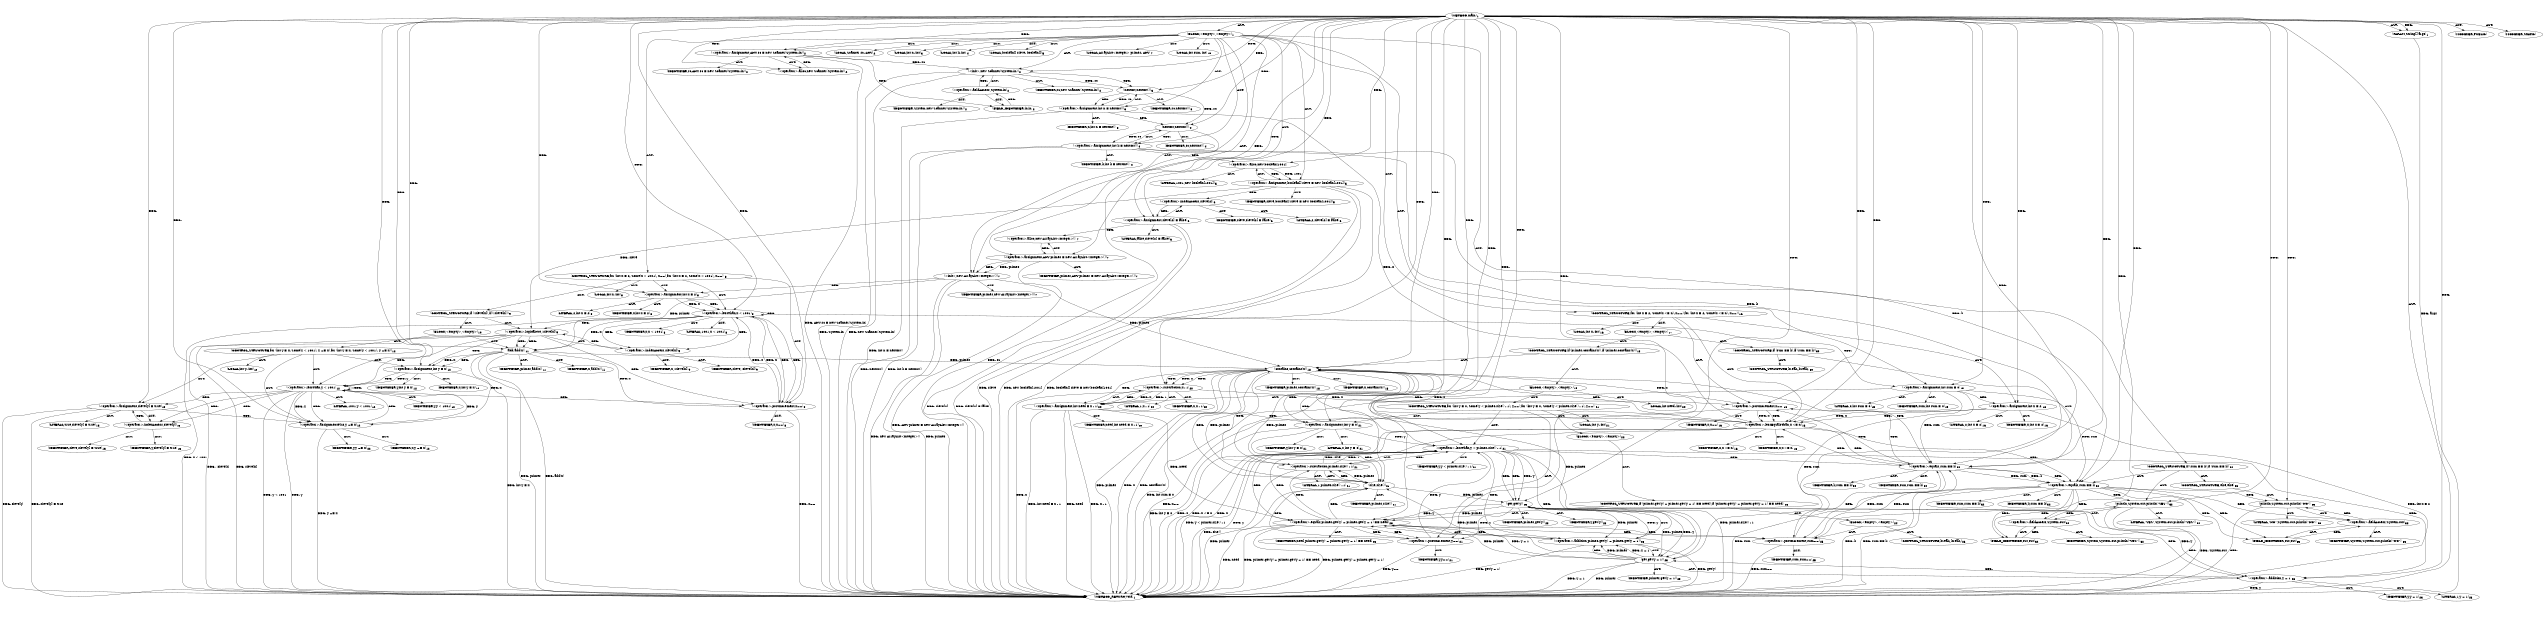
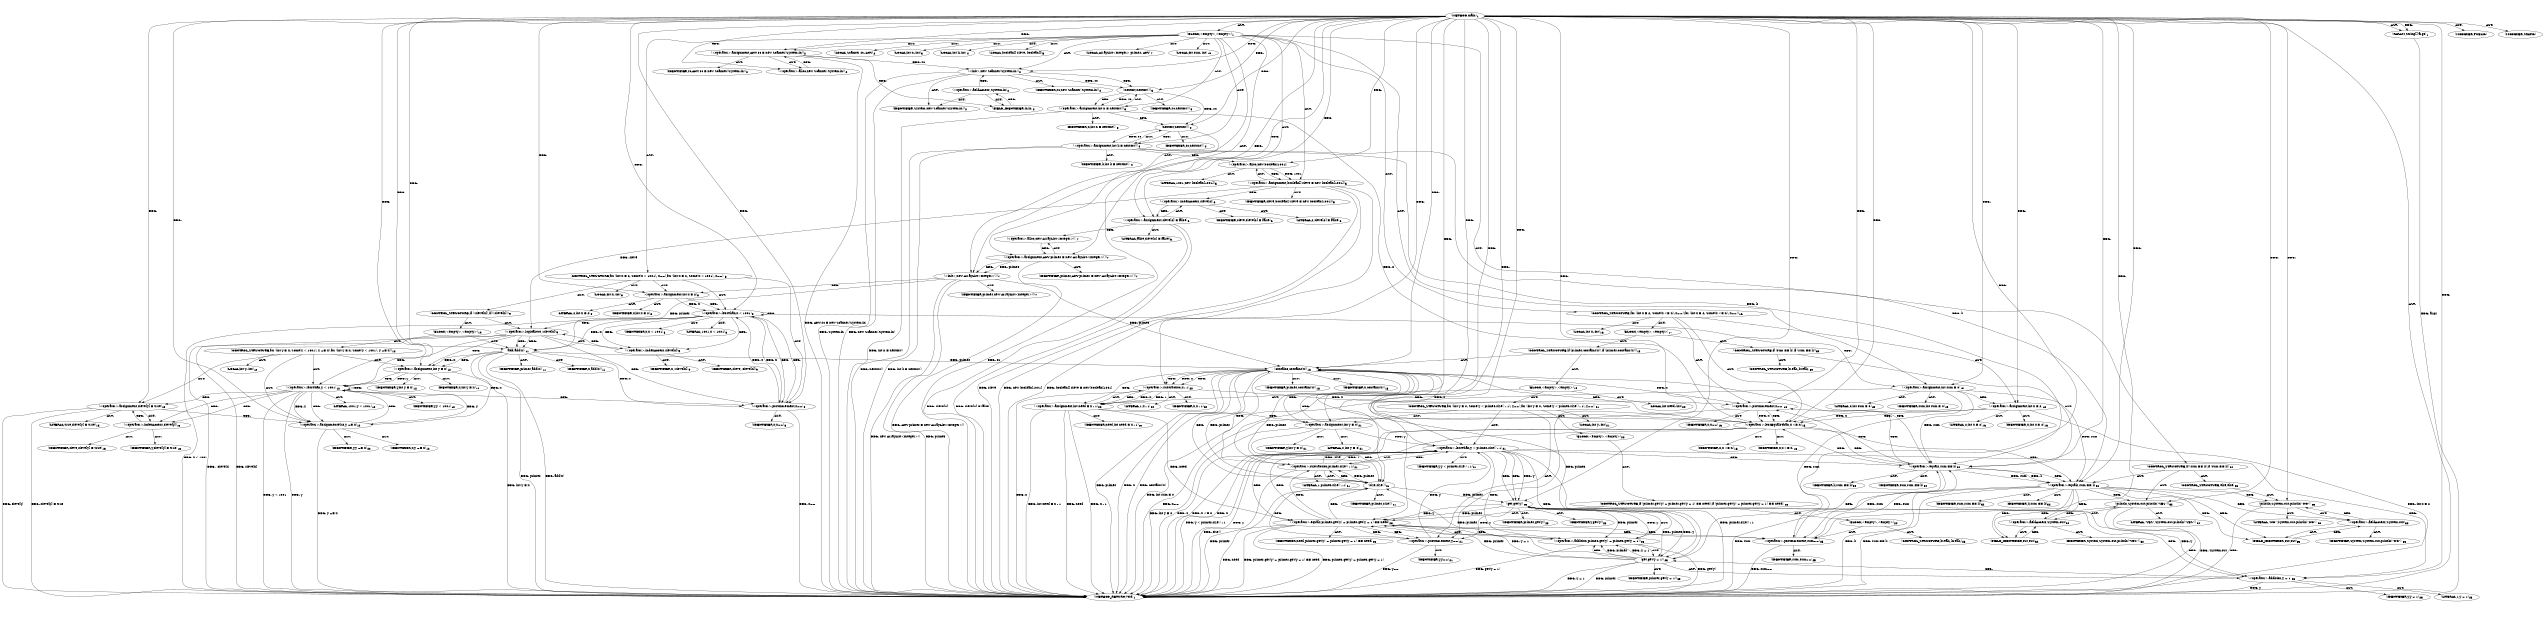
edge "(<init>,new Scanner(System.in))" -> "(<operator>.fieldAccess,System.in)": now "(<init>,new Scanner(System.in))" -> "(IDENTIFIER,System,new Scanner(System.in))"
edge "(<operator>.subtraction,primes.size() - 1)" -> "(size,size())": label "ANY: " -> "AST: "
